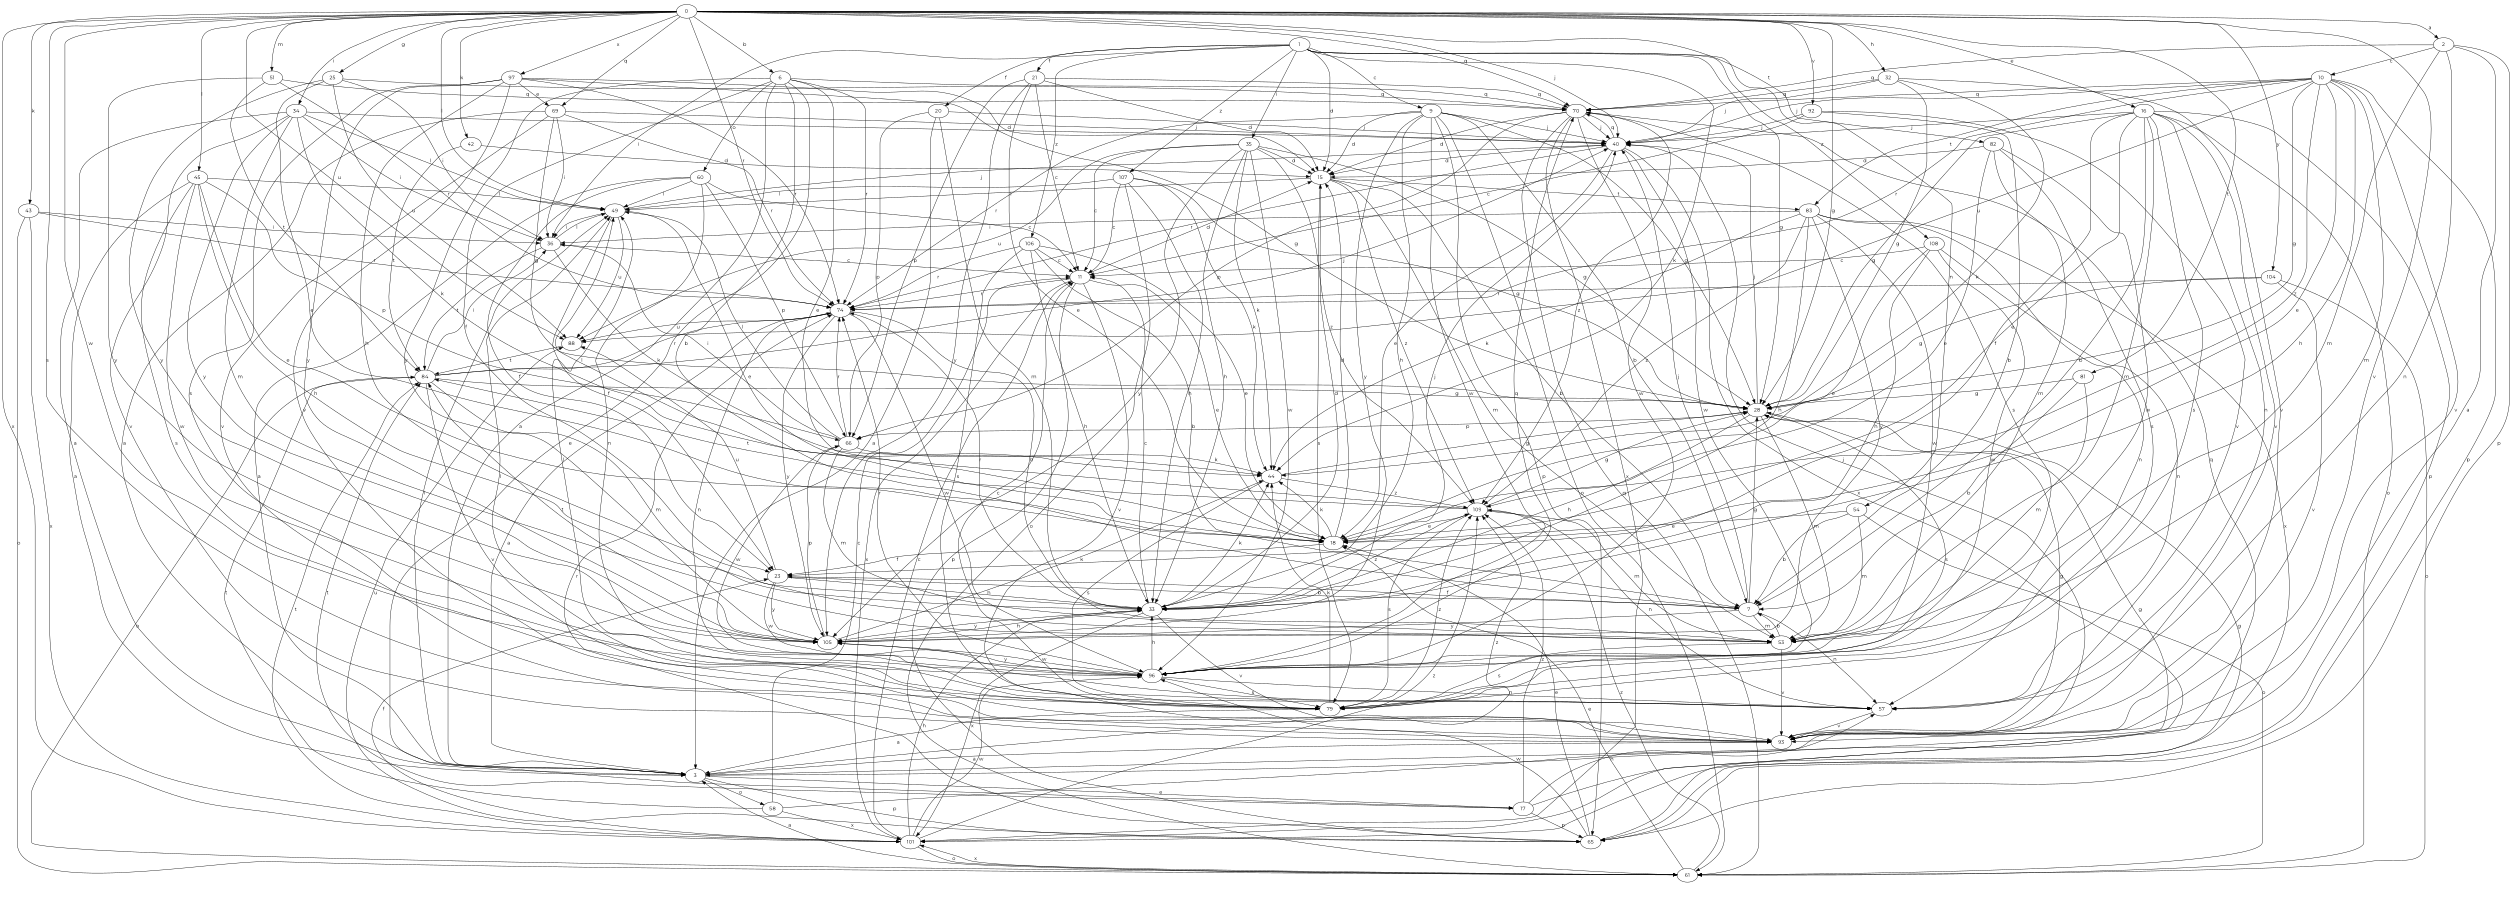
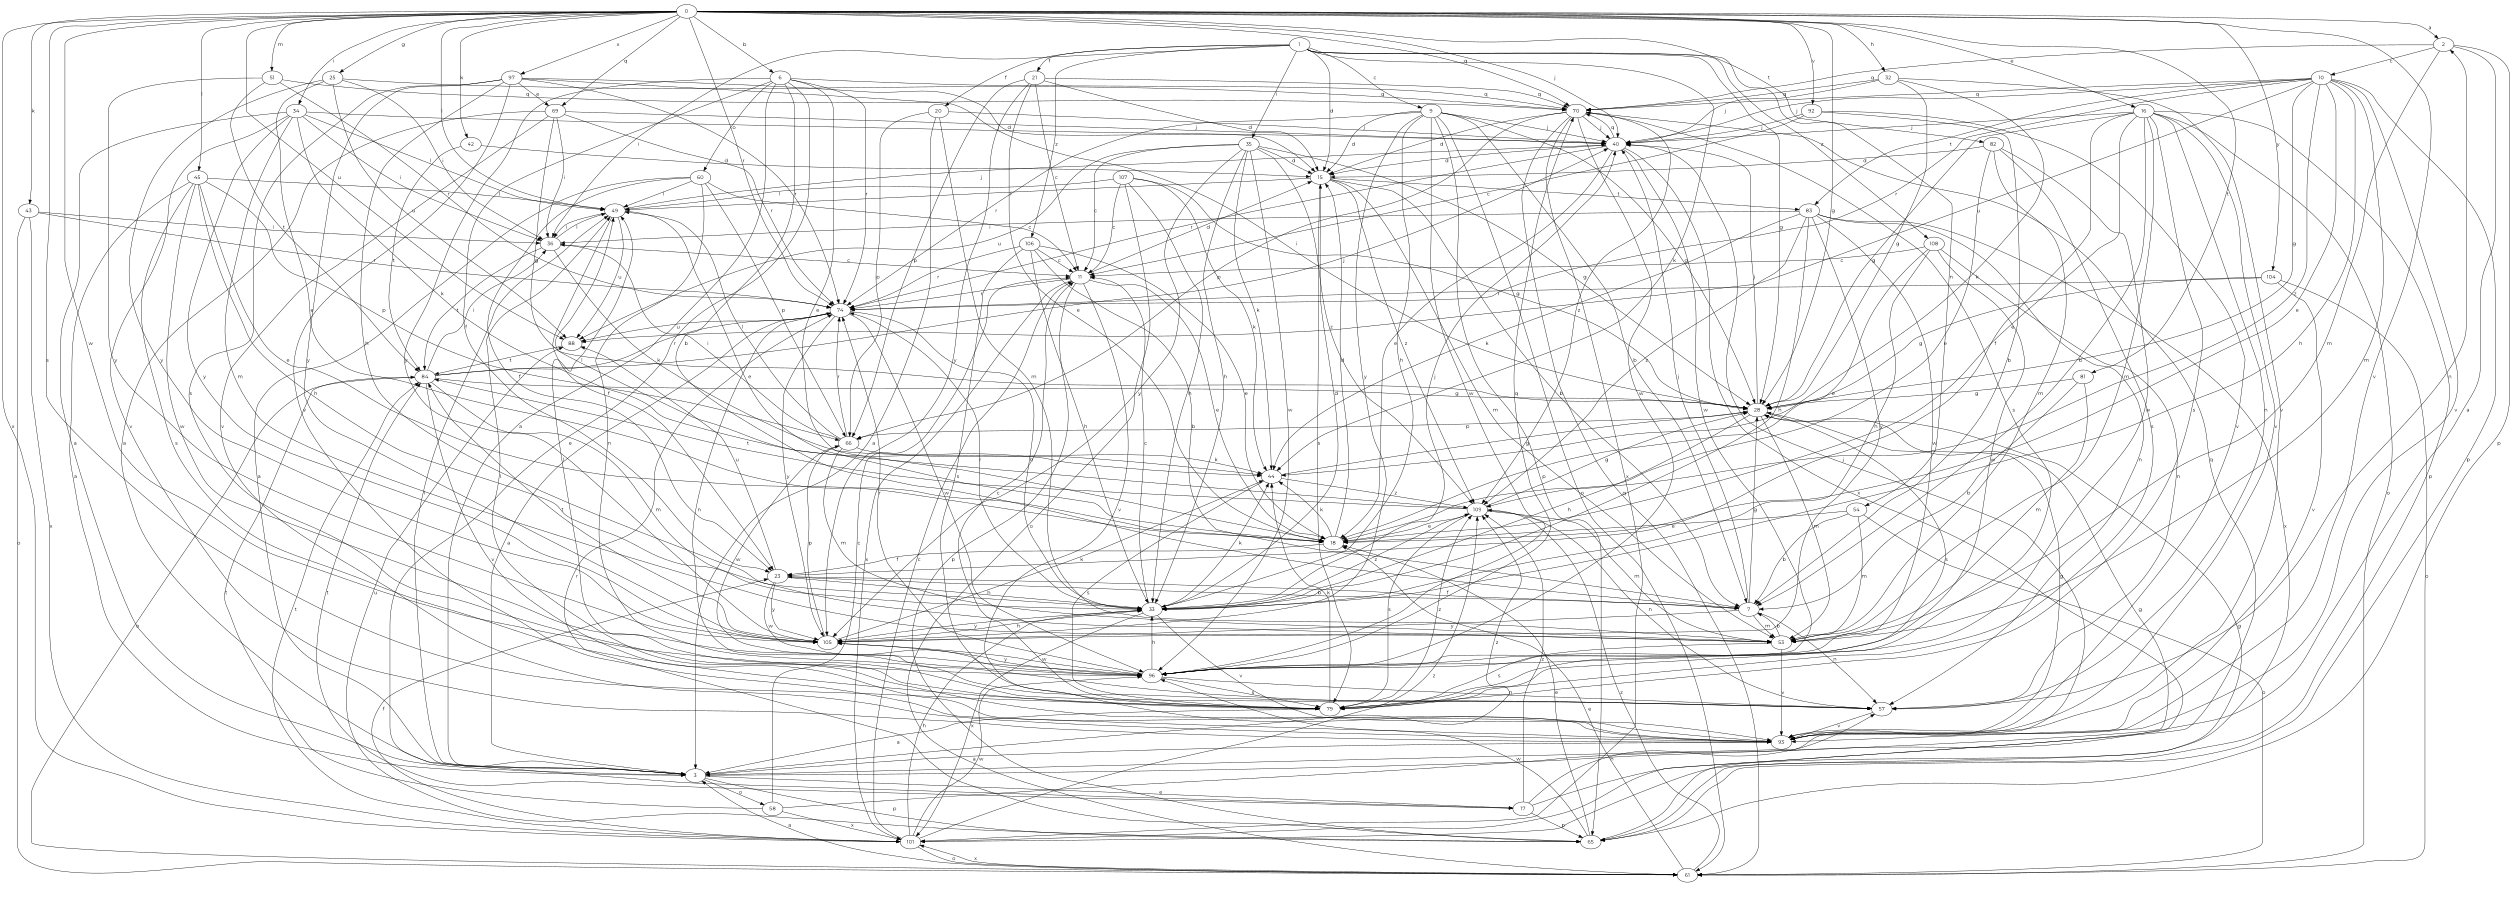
edge "1" -> "107": removed, label "z"
edge "97" -> "28": label "g" -> "i"
edge "2" -> "57": reversed
